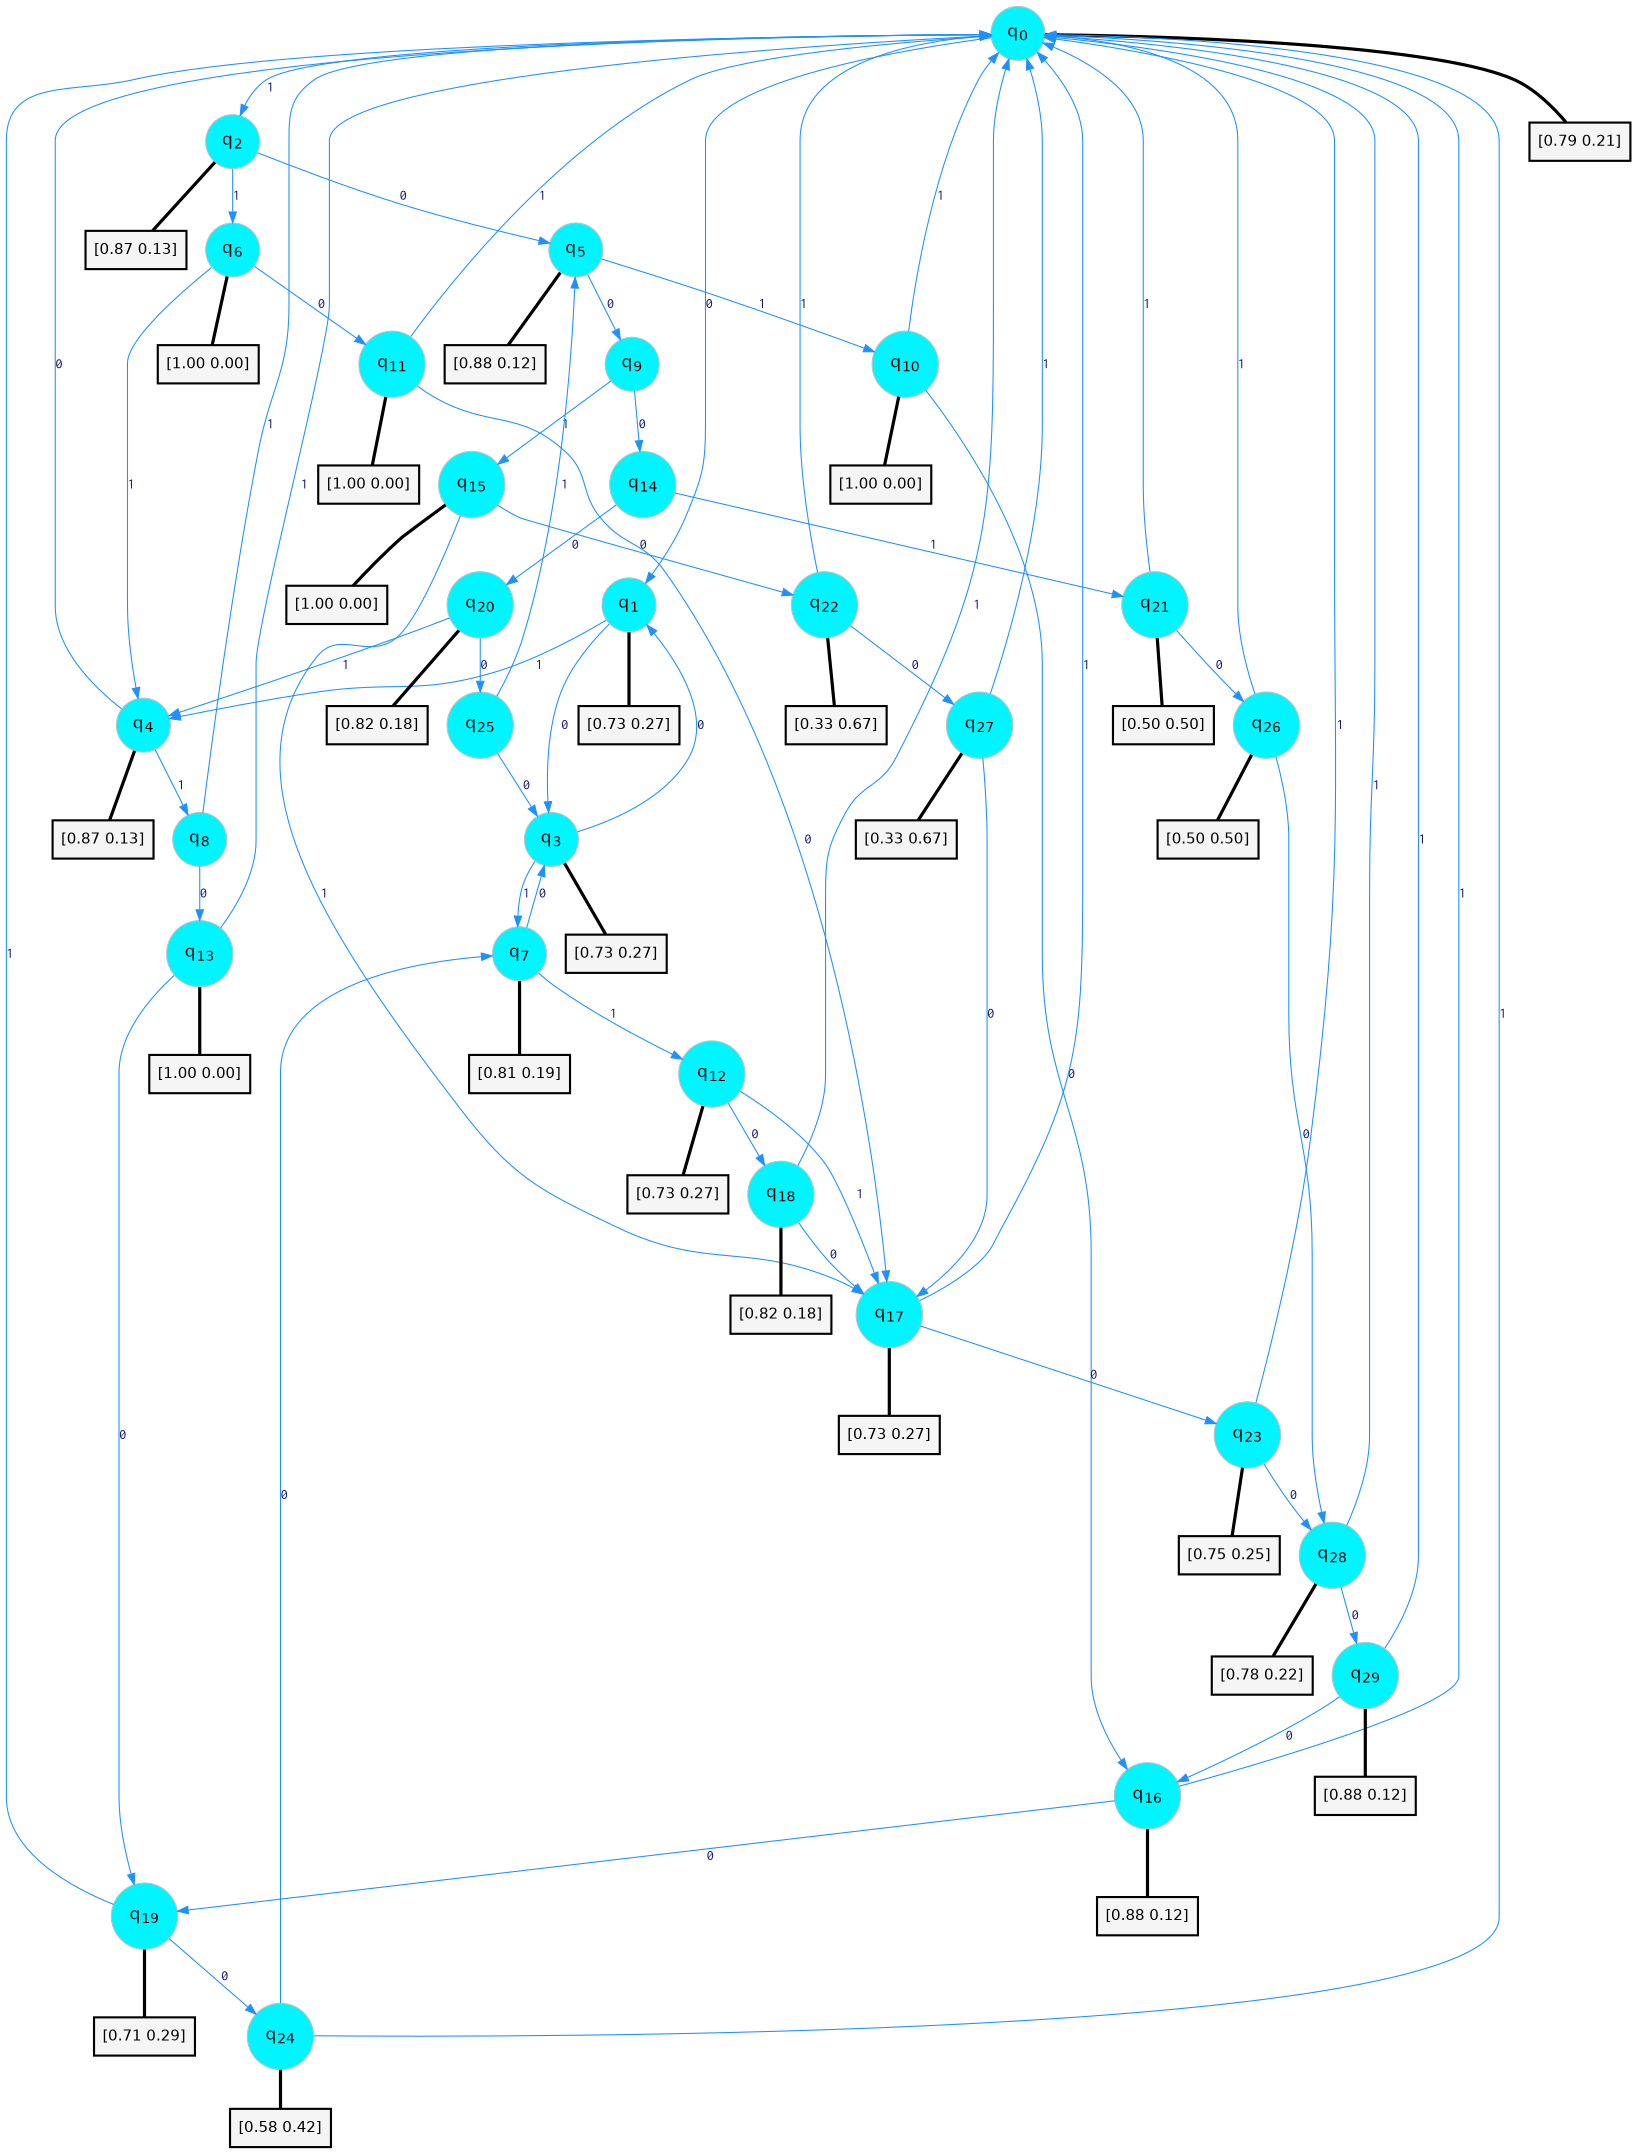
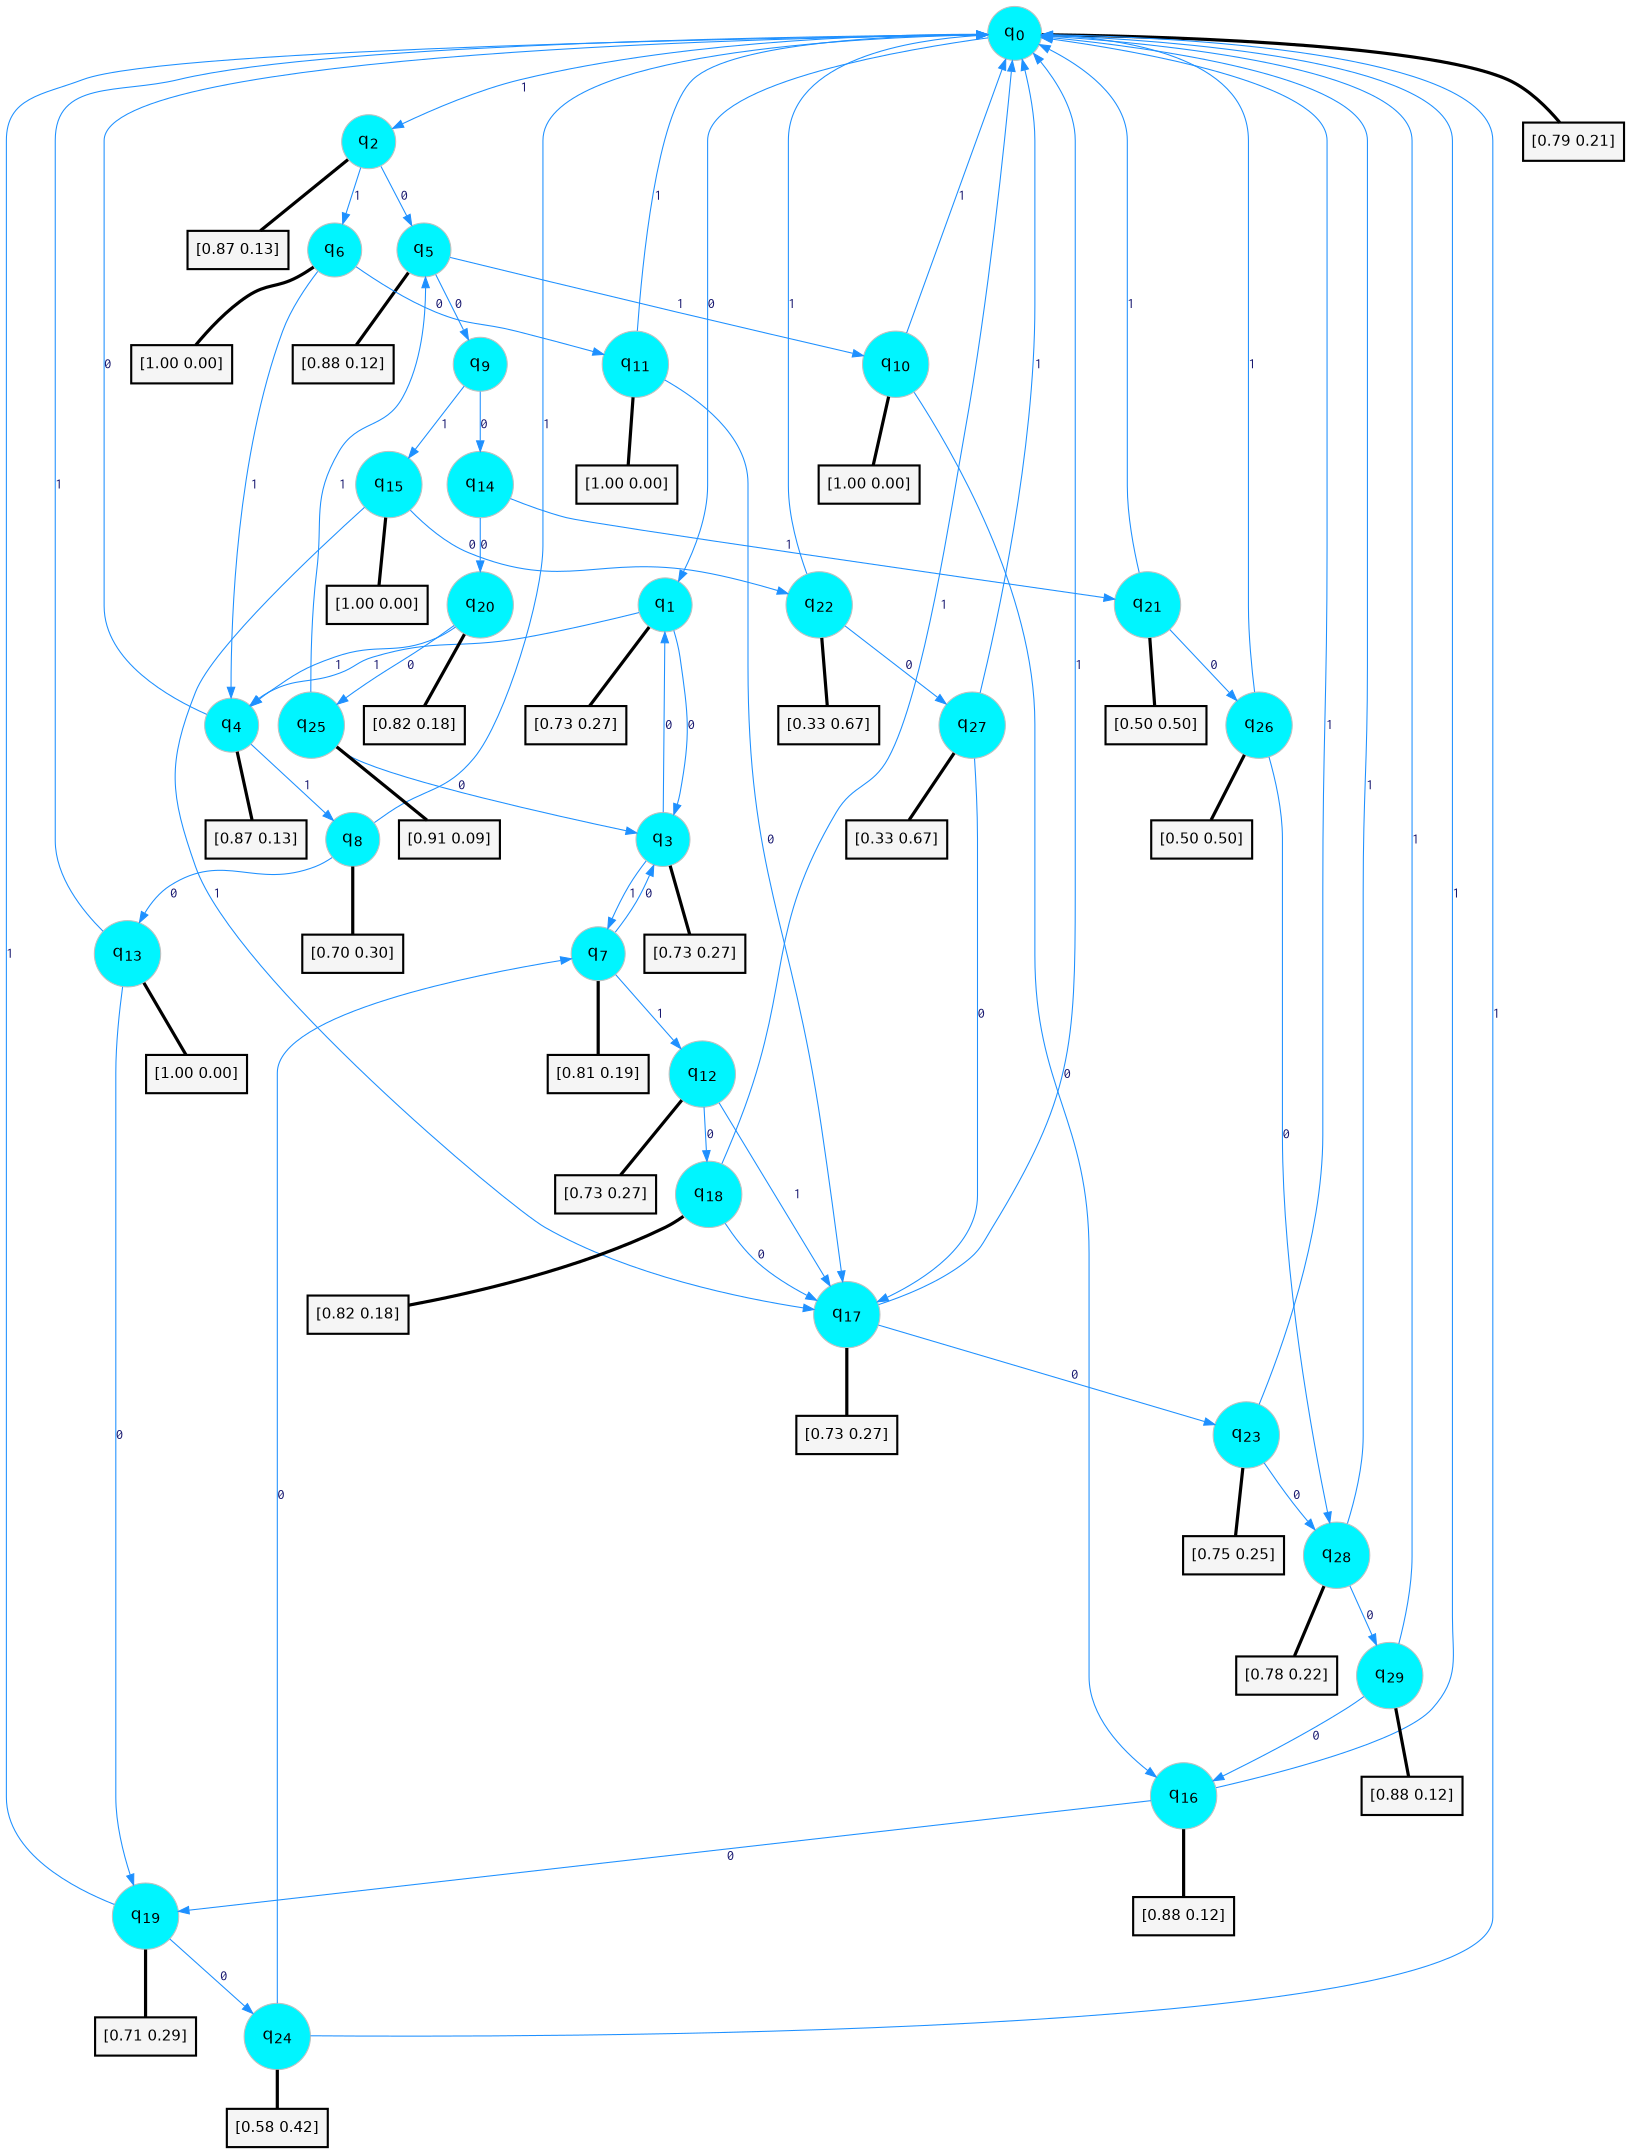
node "[0.91 0.09]": added
node "[0.70 0.30]": added
